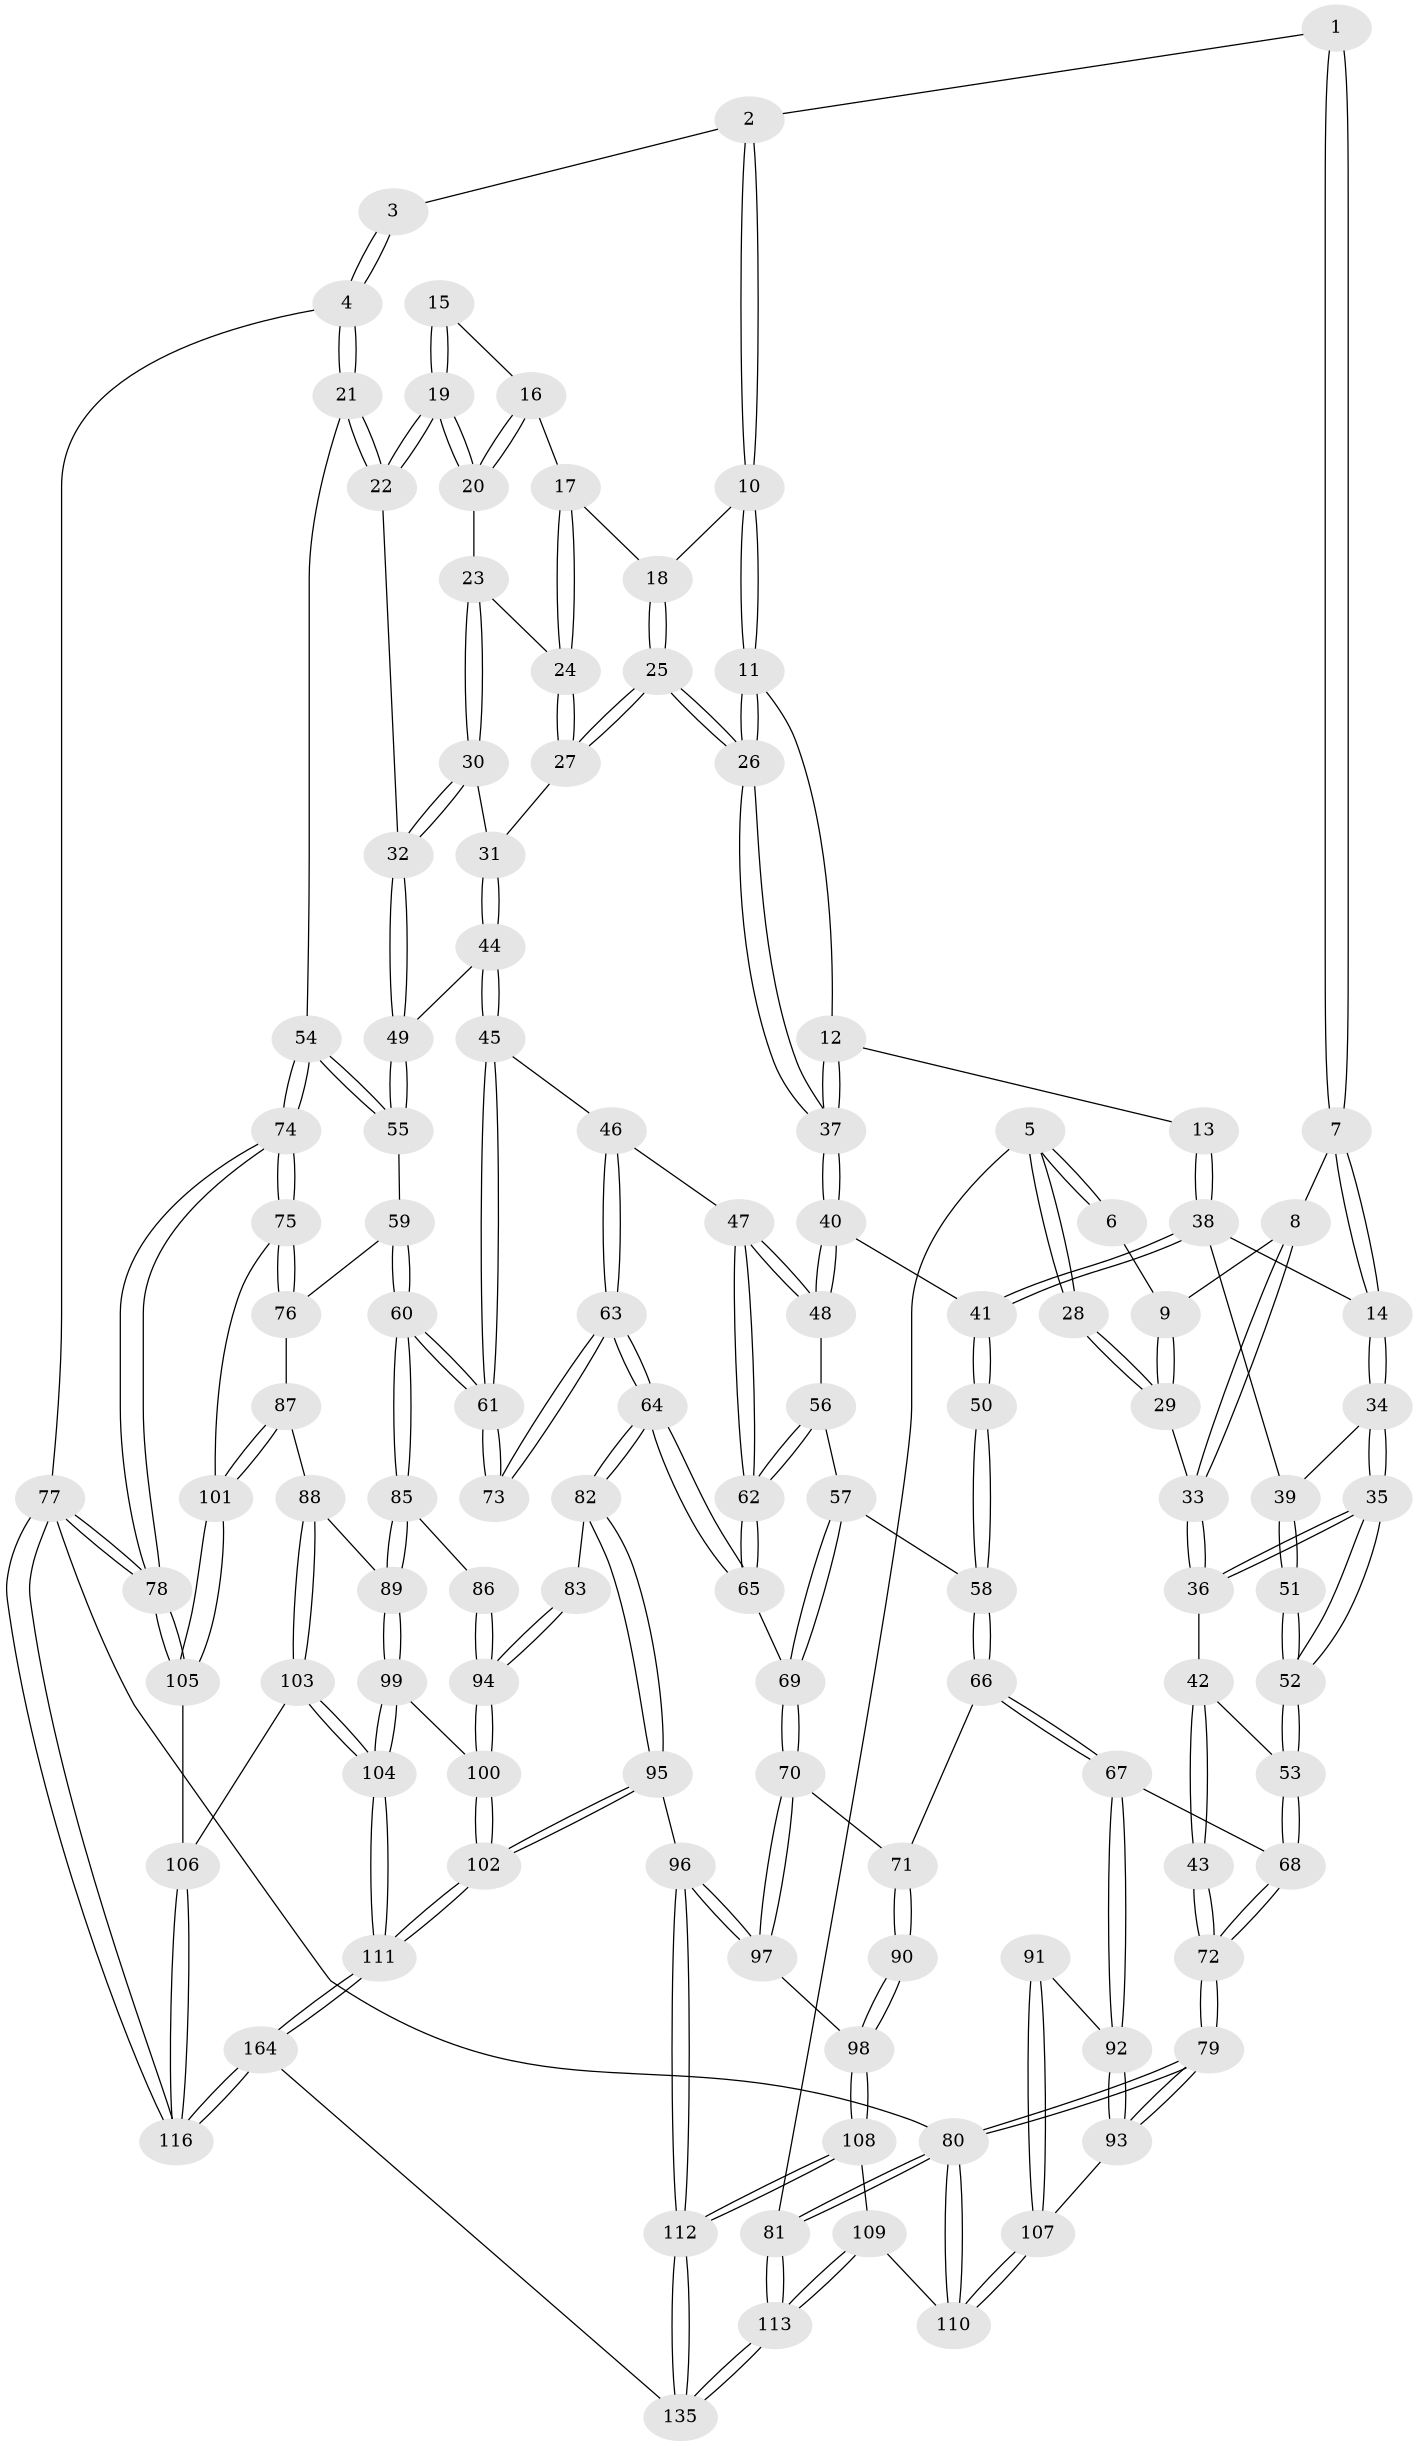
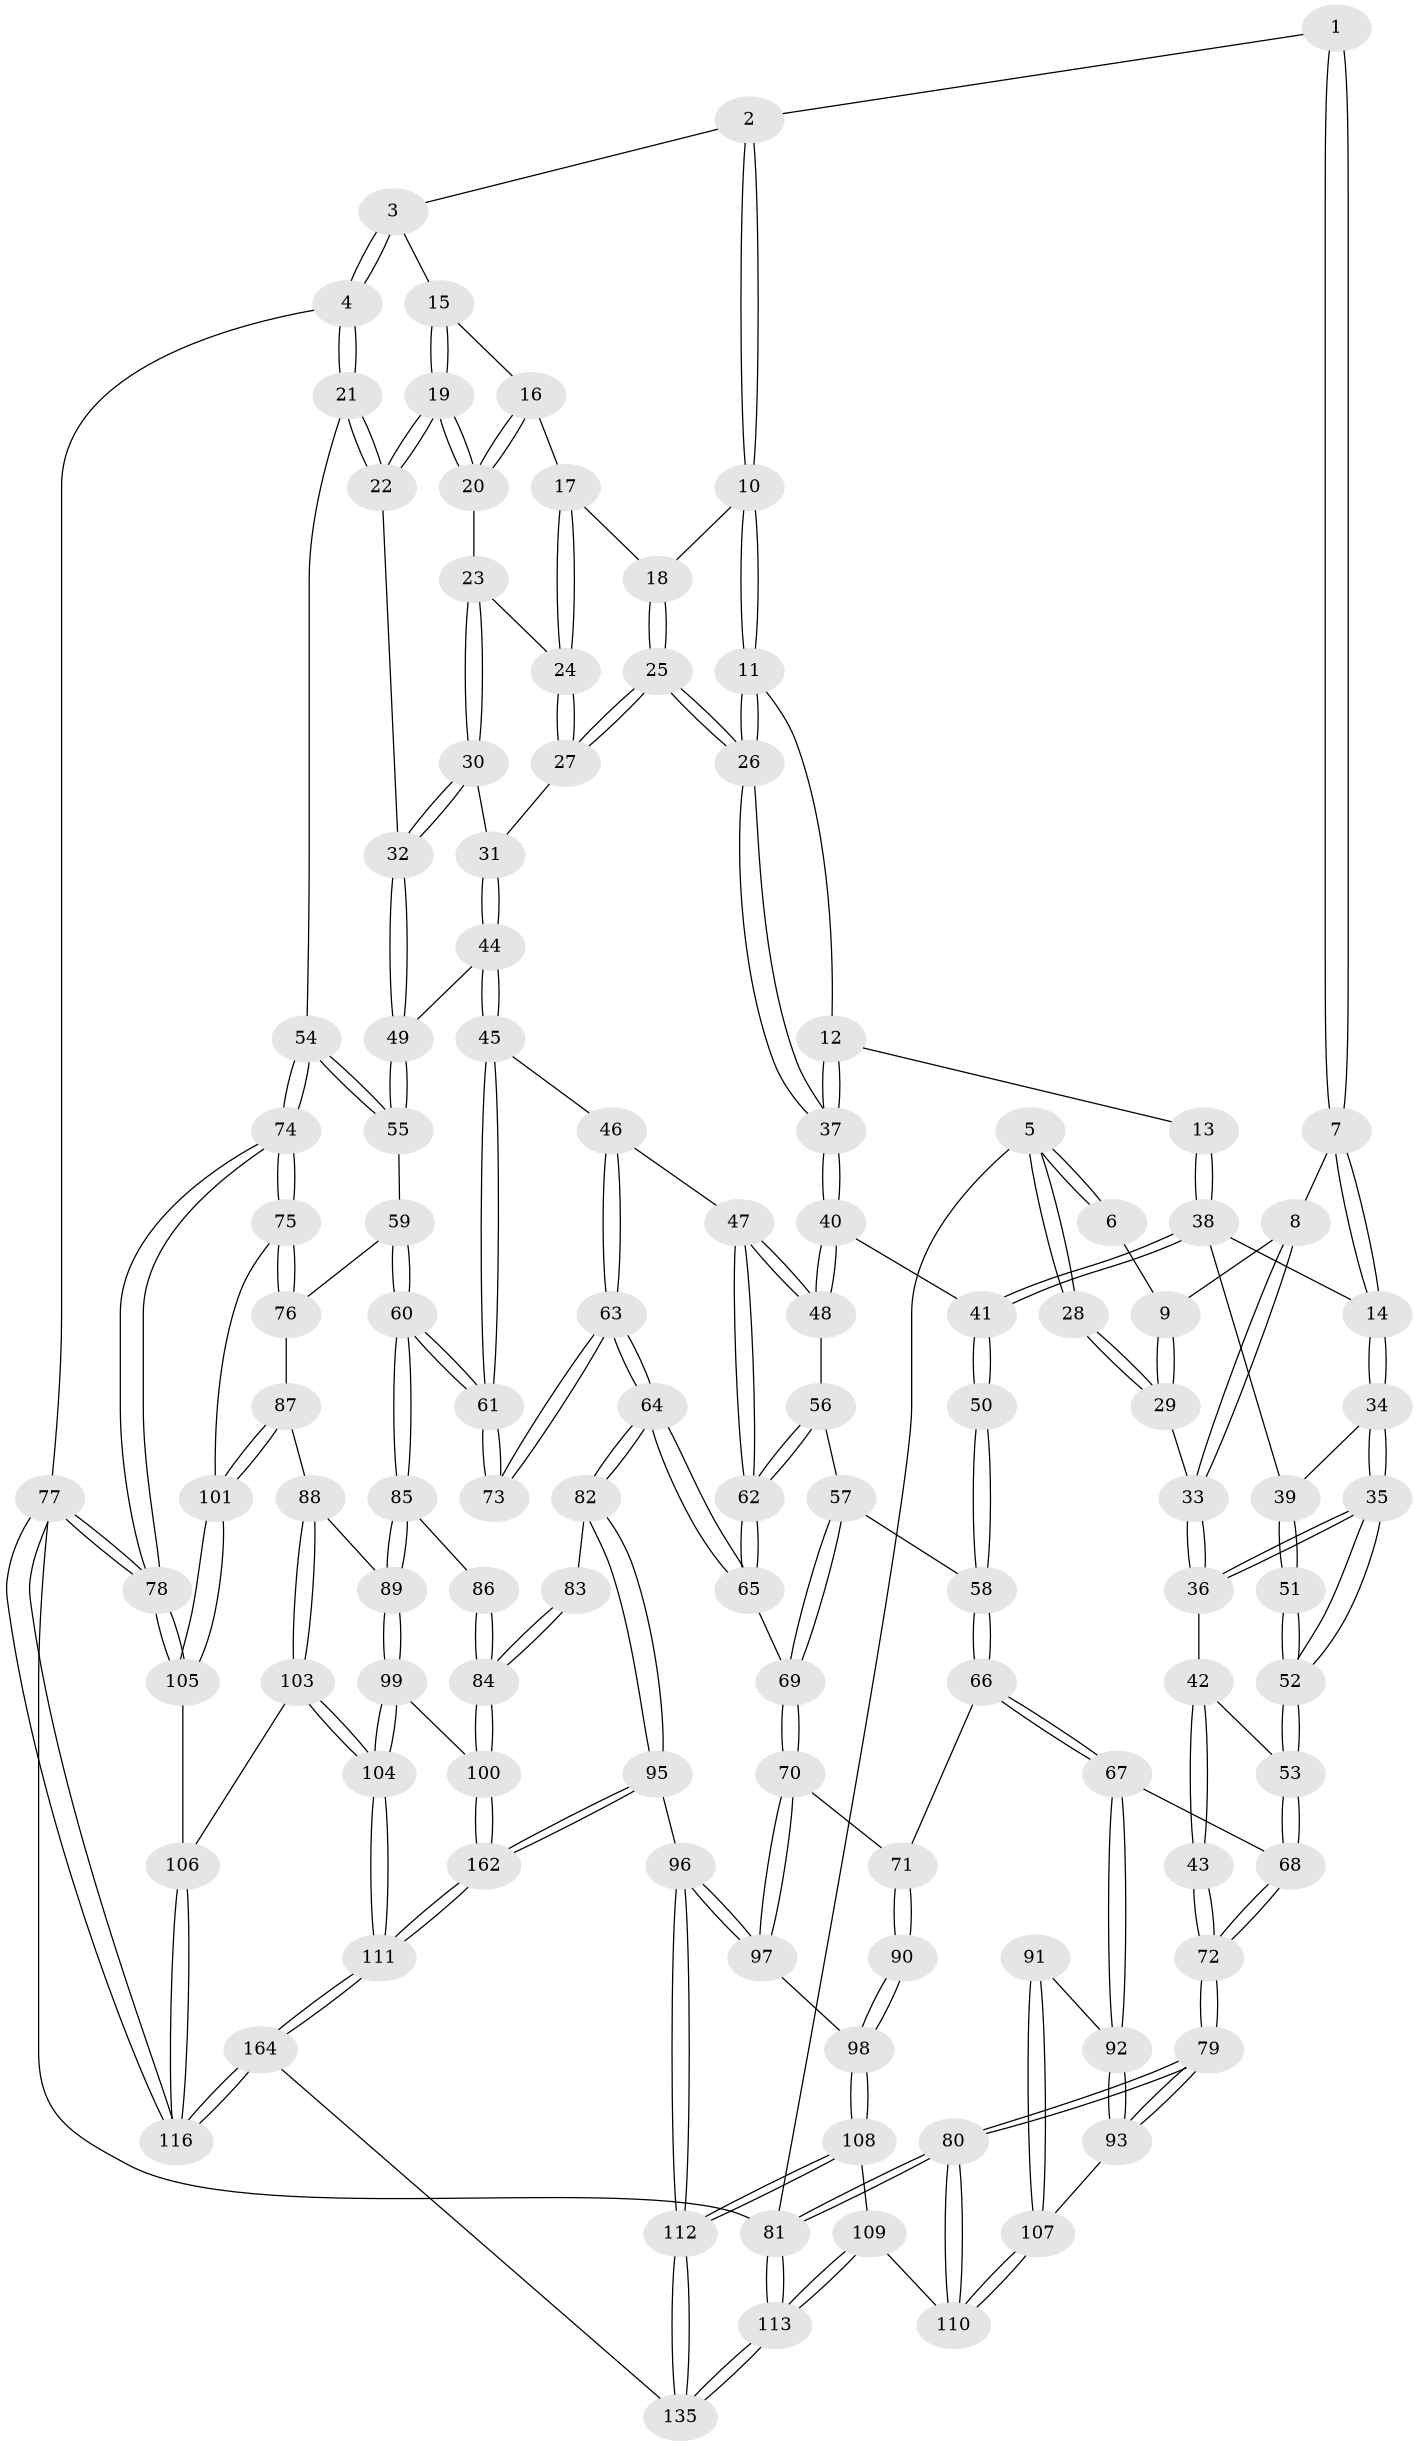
edge "3" -- "15": added
node "94": label "94" -> "84"
node "102": label "102" -> "162"
edge "77" -- "80": now "77" -- "81"
